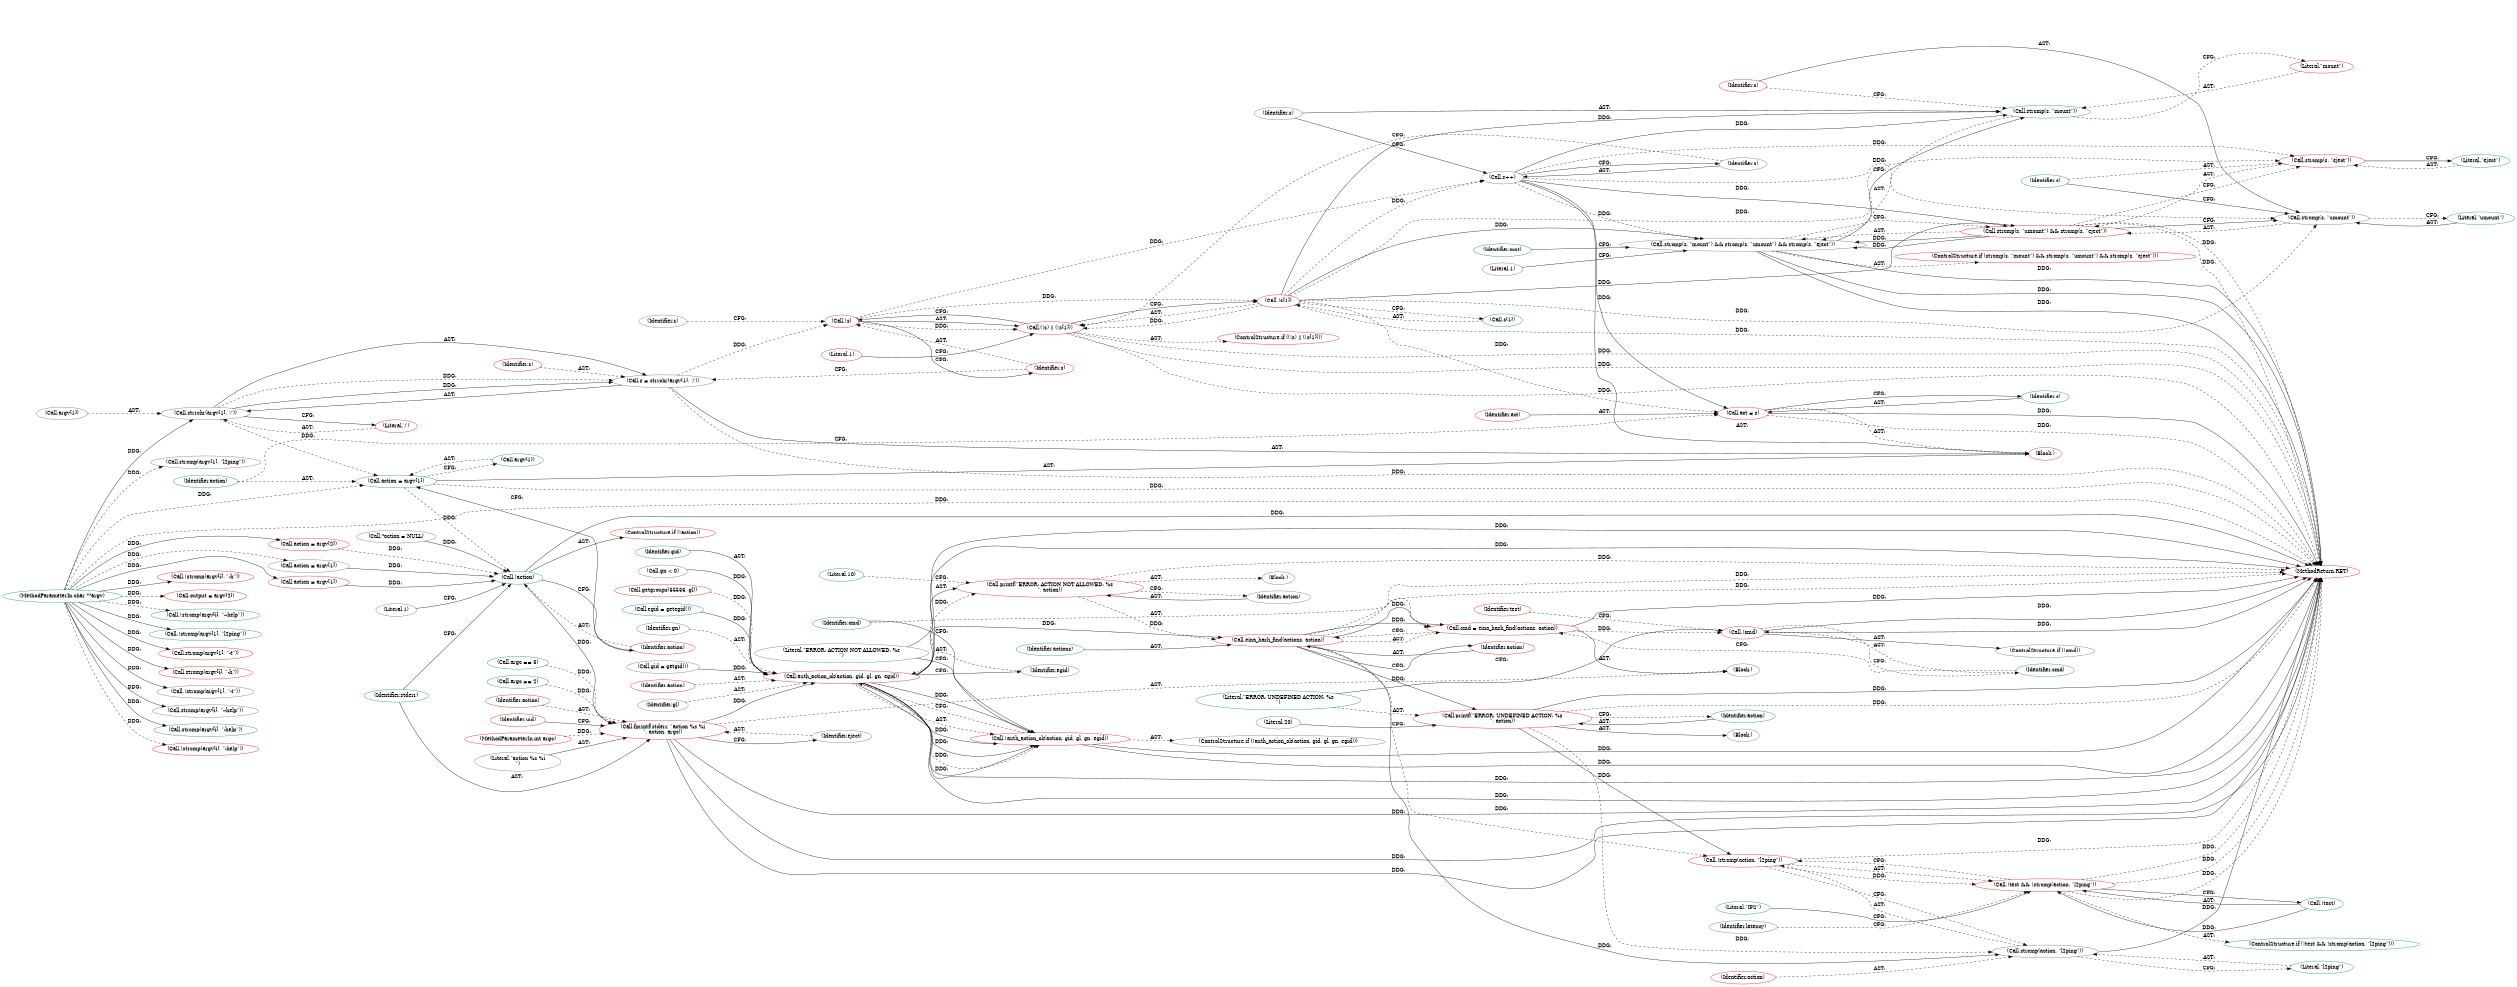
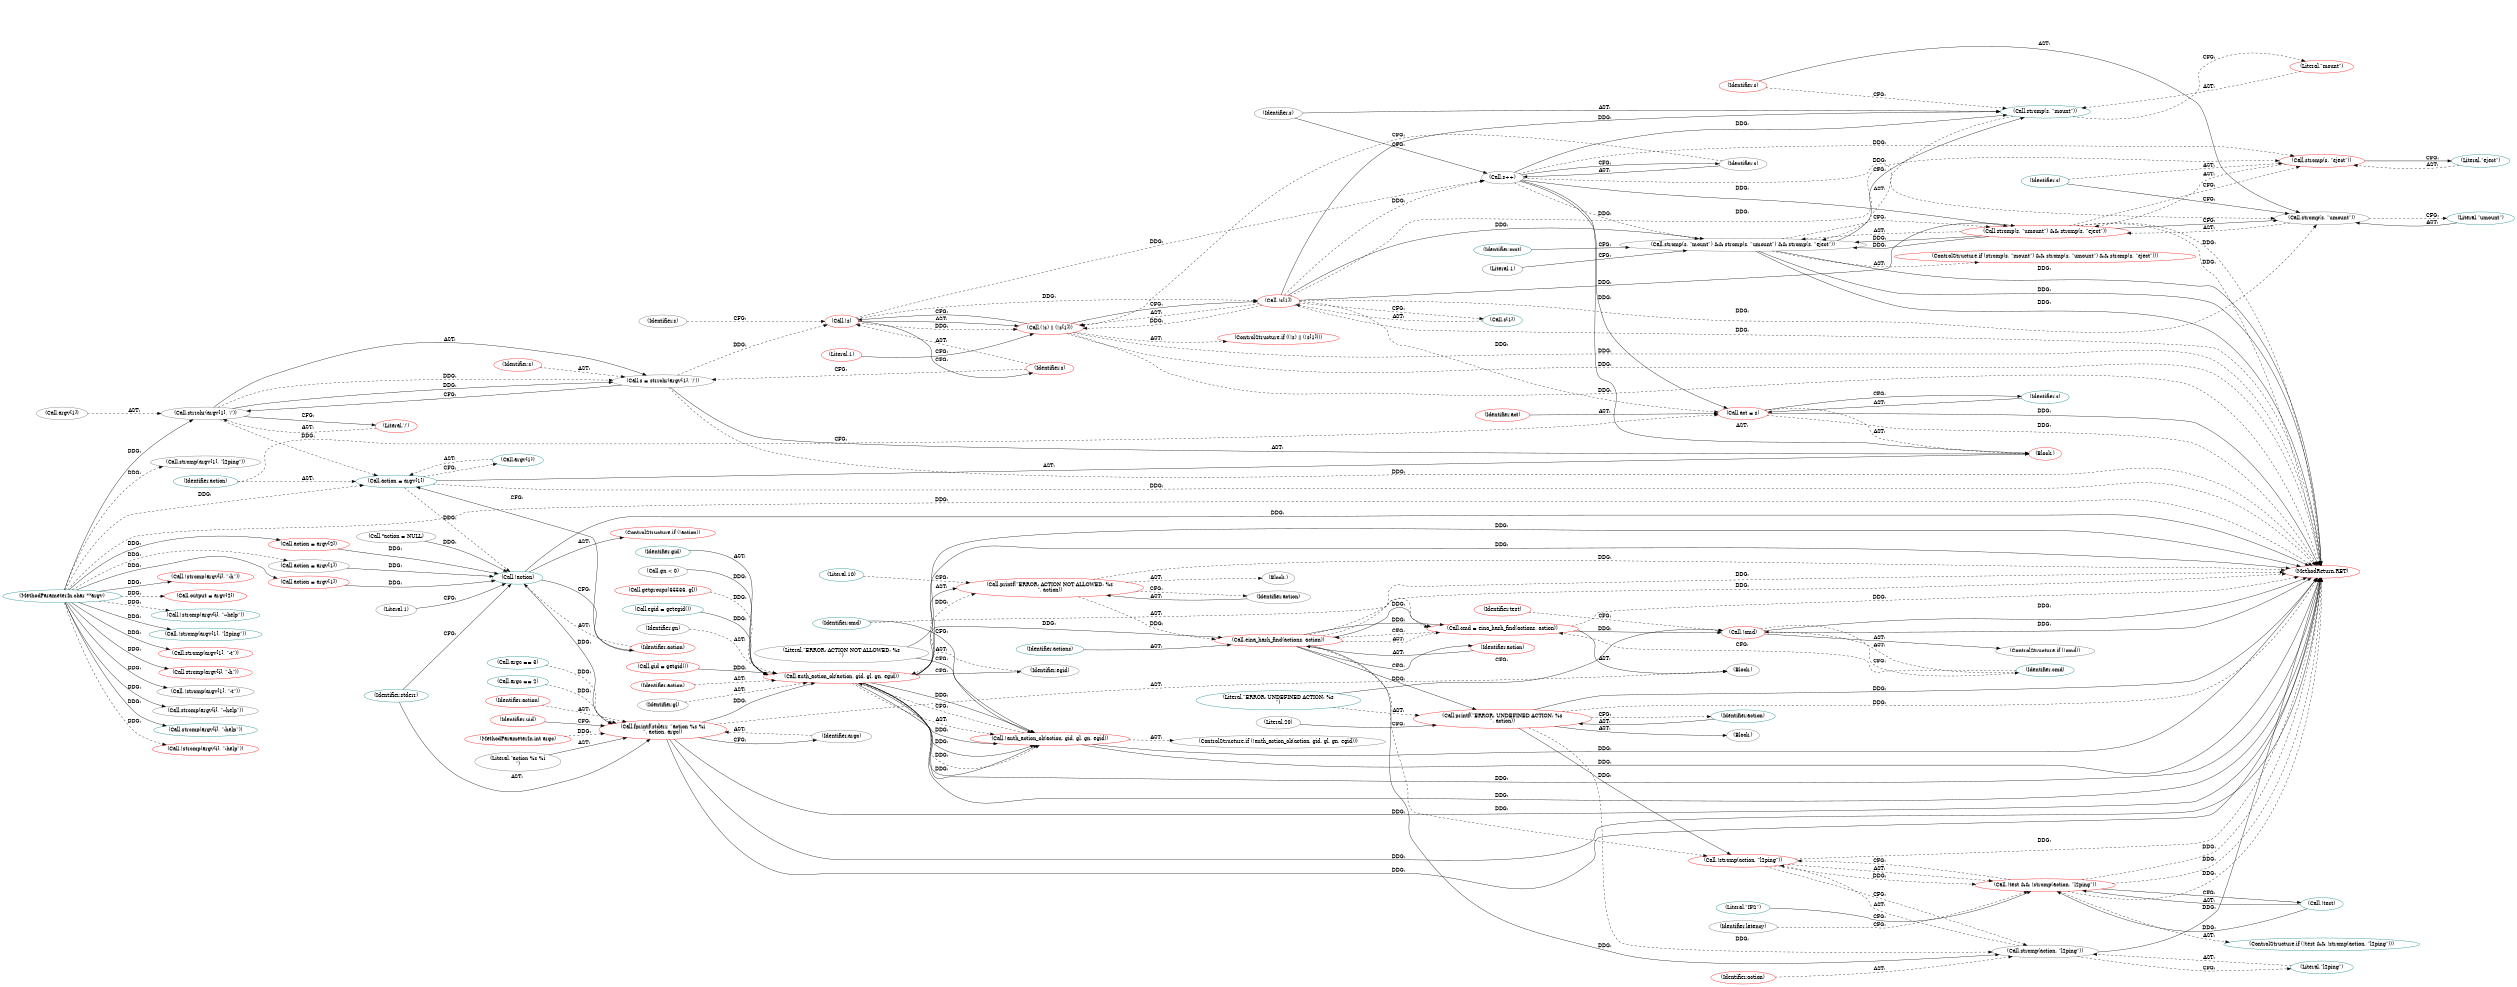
edge "(Call,s = strrchr(argv[1], '/'))" -> "(Call,strrchr(argv[1], '/'))": label "AST: " -> "CFG: "
edge "(Call,action = argv[2])" -> "(Call,!action)": style dashed -> solid
edge "(Call,cmd = eina_hash_find(actions, action))" -> "(MethodReturn,RET)": style solid -> dashed
edge "(Call,cmd = eina_hash_find(actions, action))" -> "(Call,!cmd)": style dashed -> solid
node "(Call,gid = getgid())": color gray40 -> red
node "(Identifier,eject)": label "(Identifier,eject)" -> "(Identifier,argc)"
